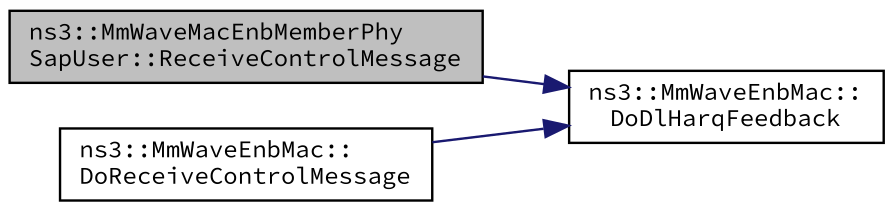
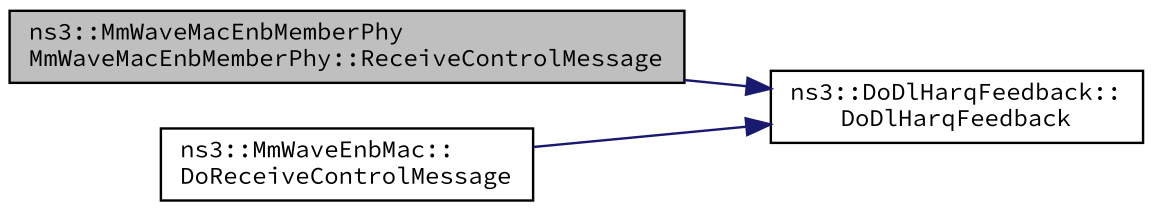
node "ns3::MmWaveMacEnbMemberPhy SapUser::ReceiveControlMessage": label "ns3::MmWaveMacEnbMemberPhy SapUser::ReceiveControlMessage" -> "ns3::MmWaveMacEnbMemberPhy MmWaveMacEnbMemberPhy::ReceiveControlMessage"
node "ns3::MmWaveEnbMac:: DoDlHarqFeedback": label "ns3::MmWaveEnbMac:: DoDlHarqFeedback" -> "ns3::DoDlHarqFeedback:: DoDlHarqFeedback"
